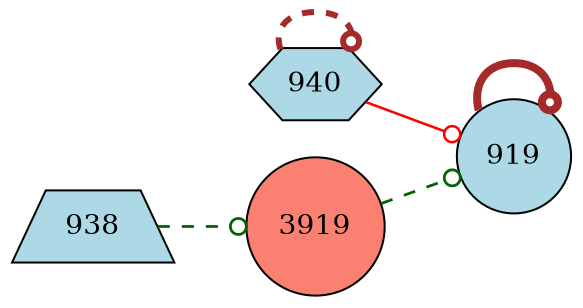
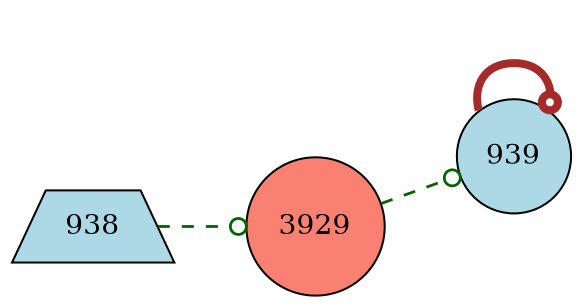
node "940": removed
node "919": label "919" -> "939"
node "3919": label "3919" -> "3929"
